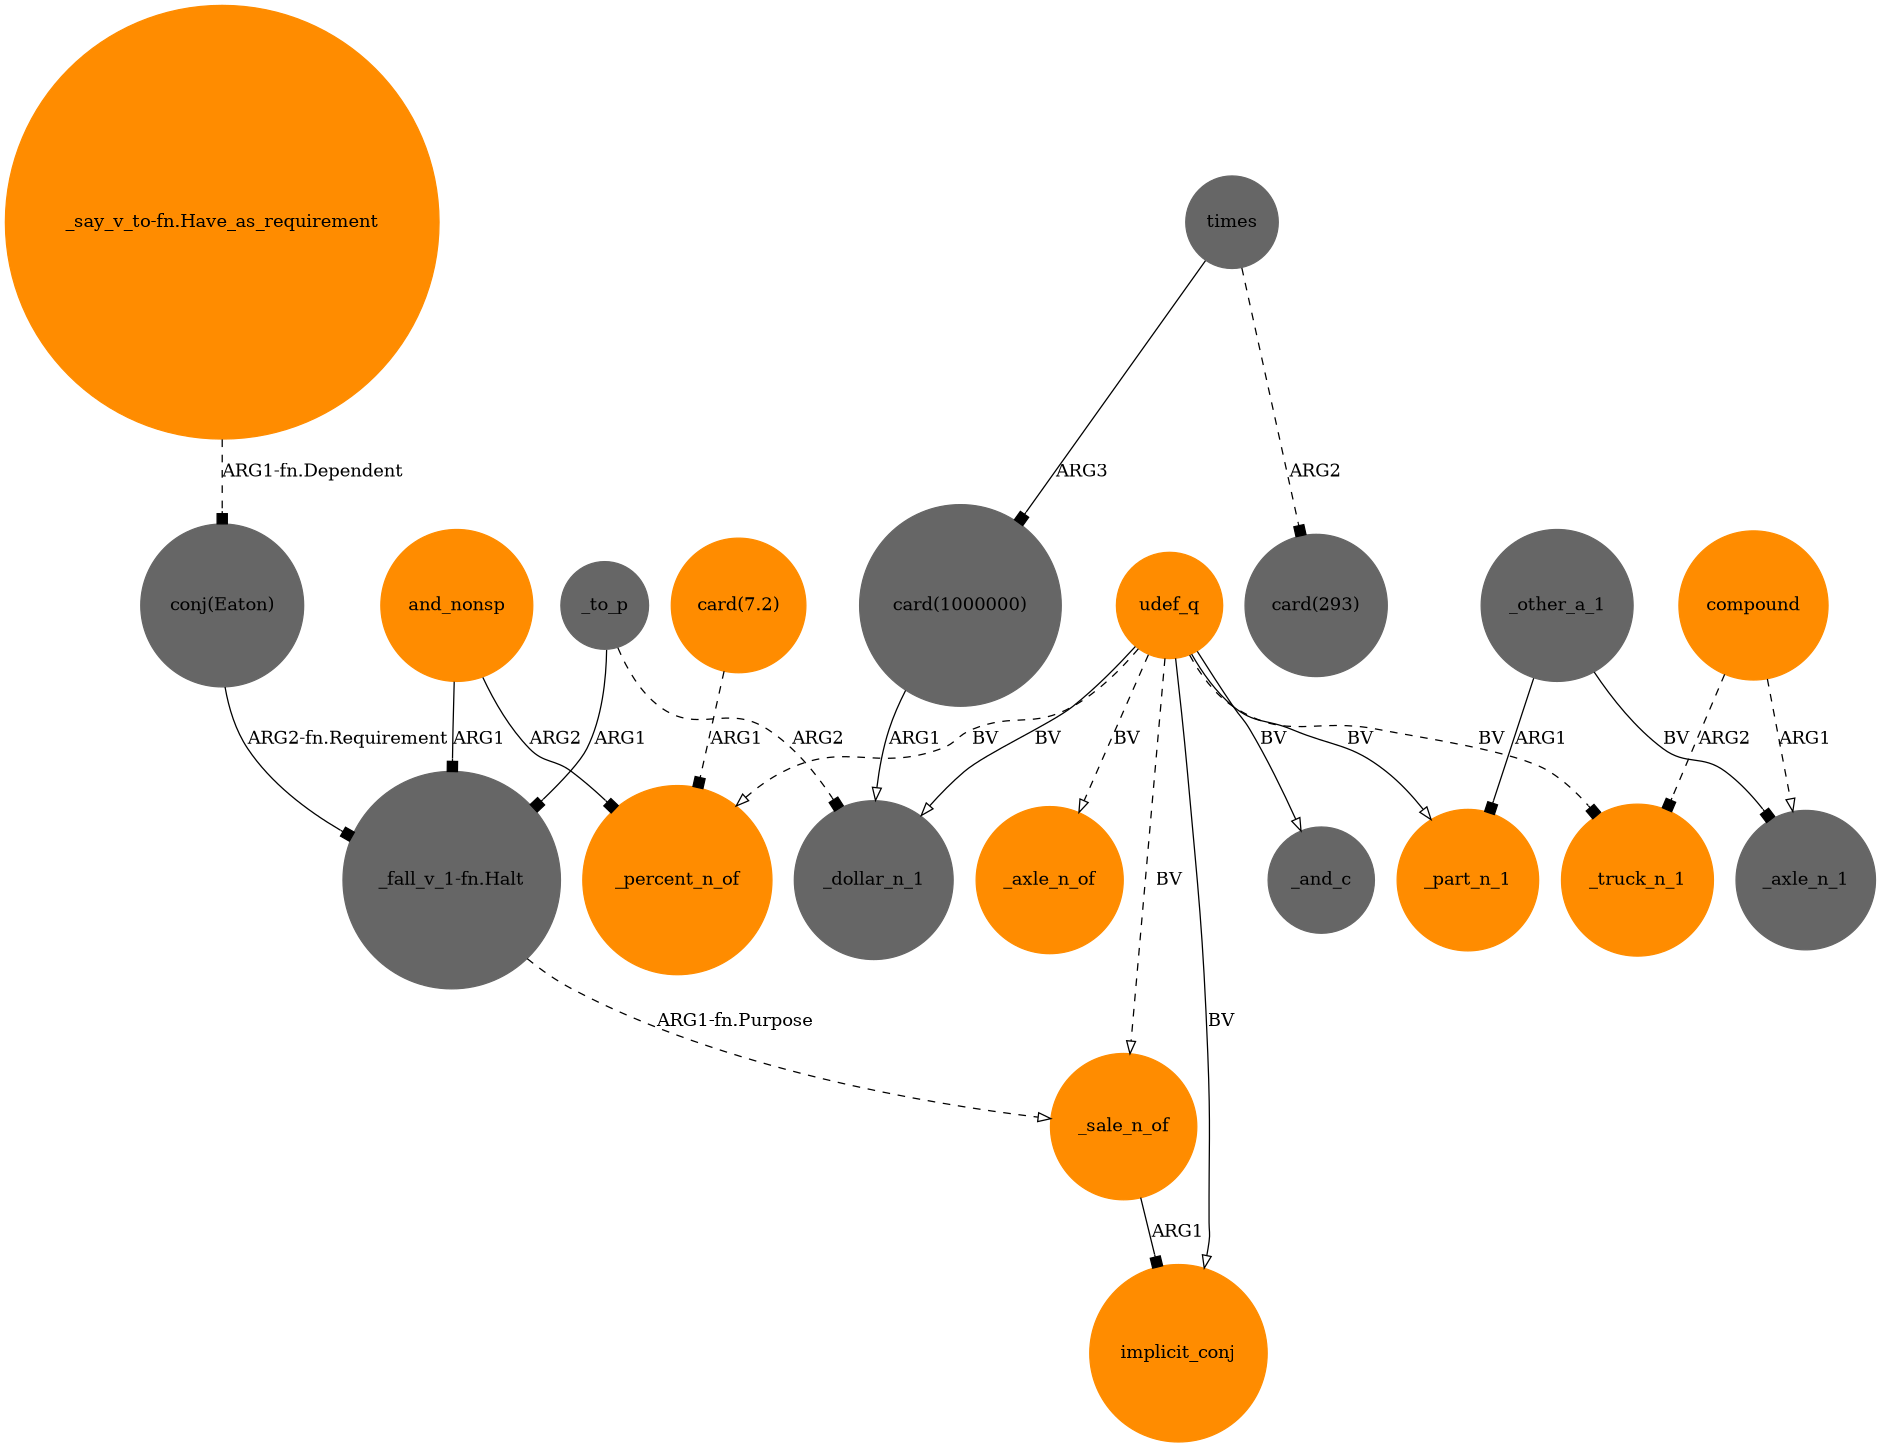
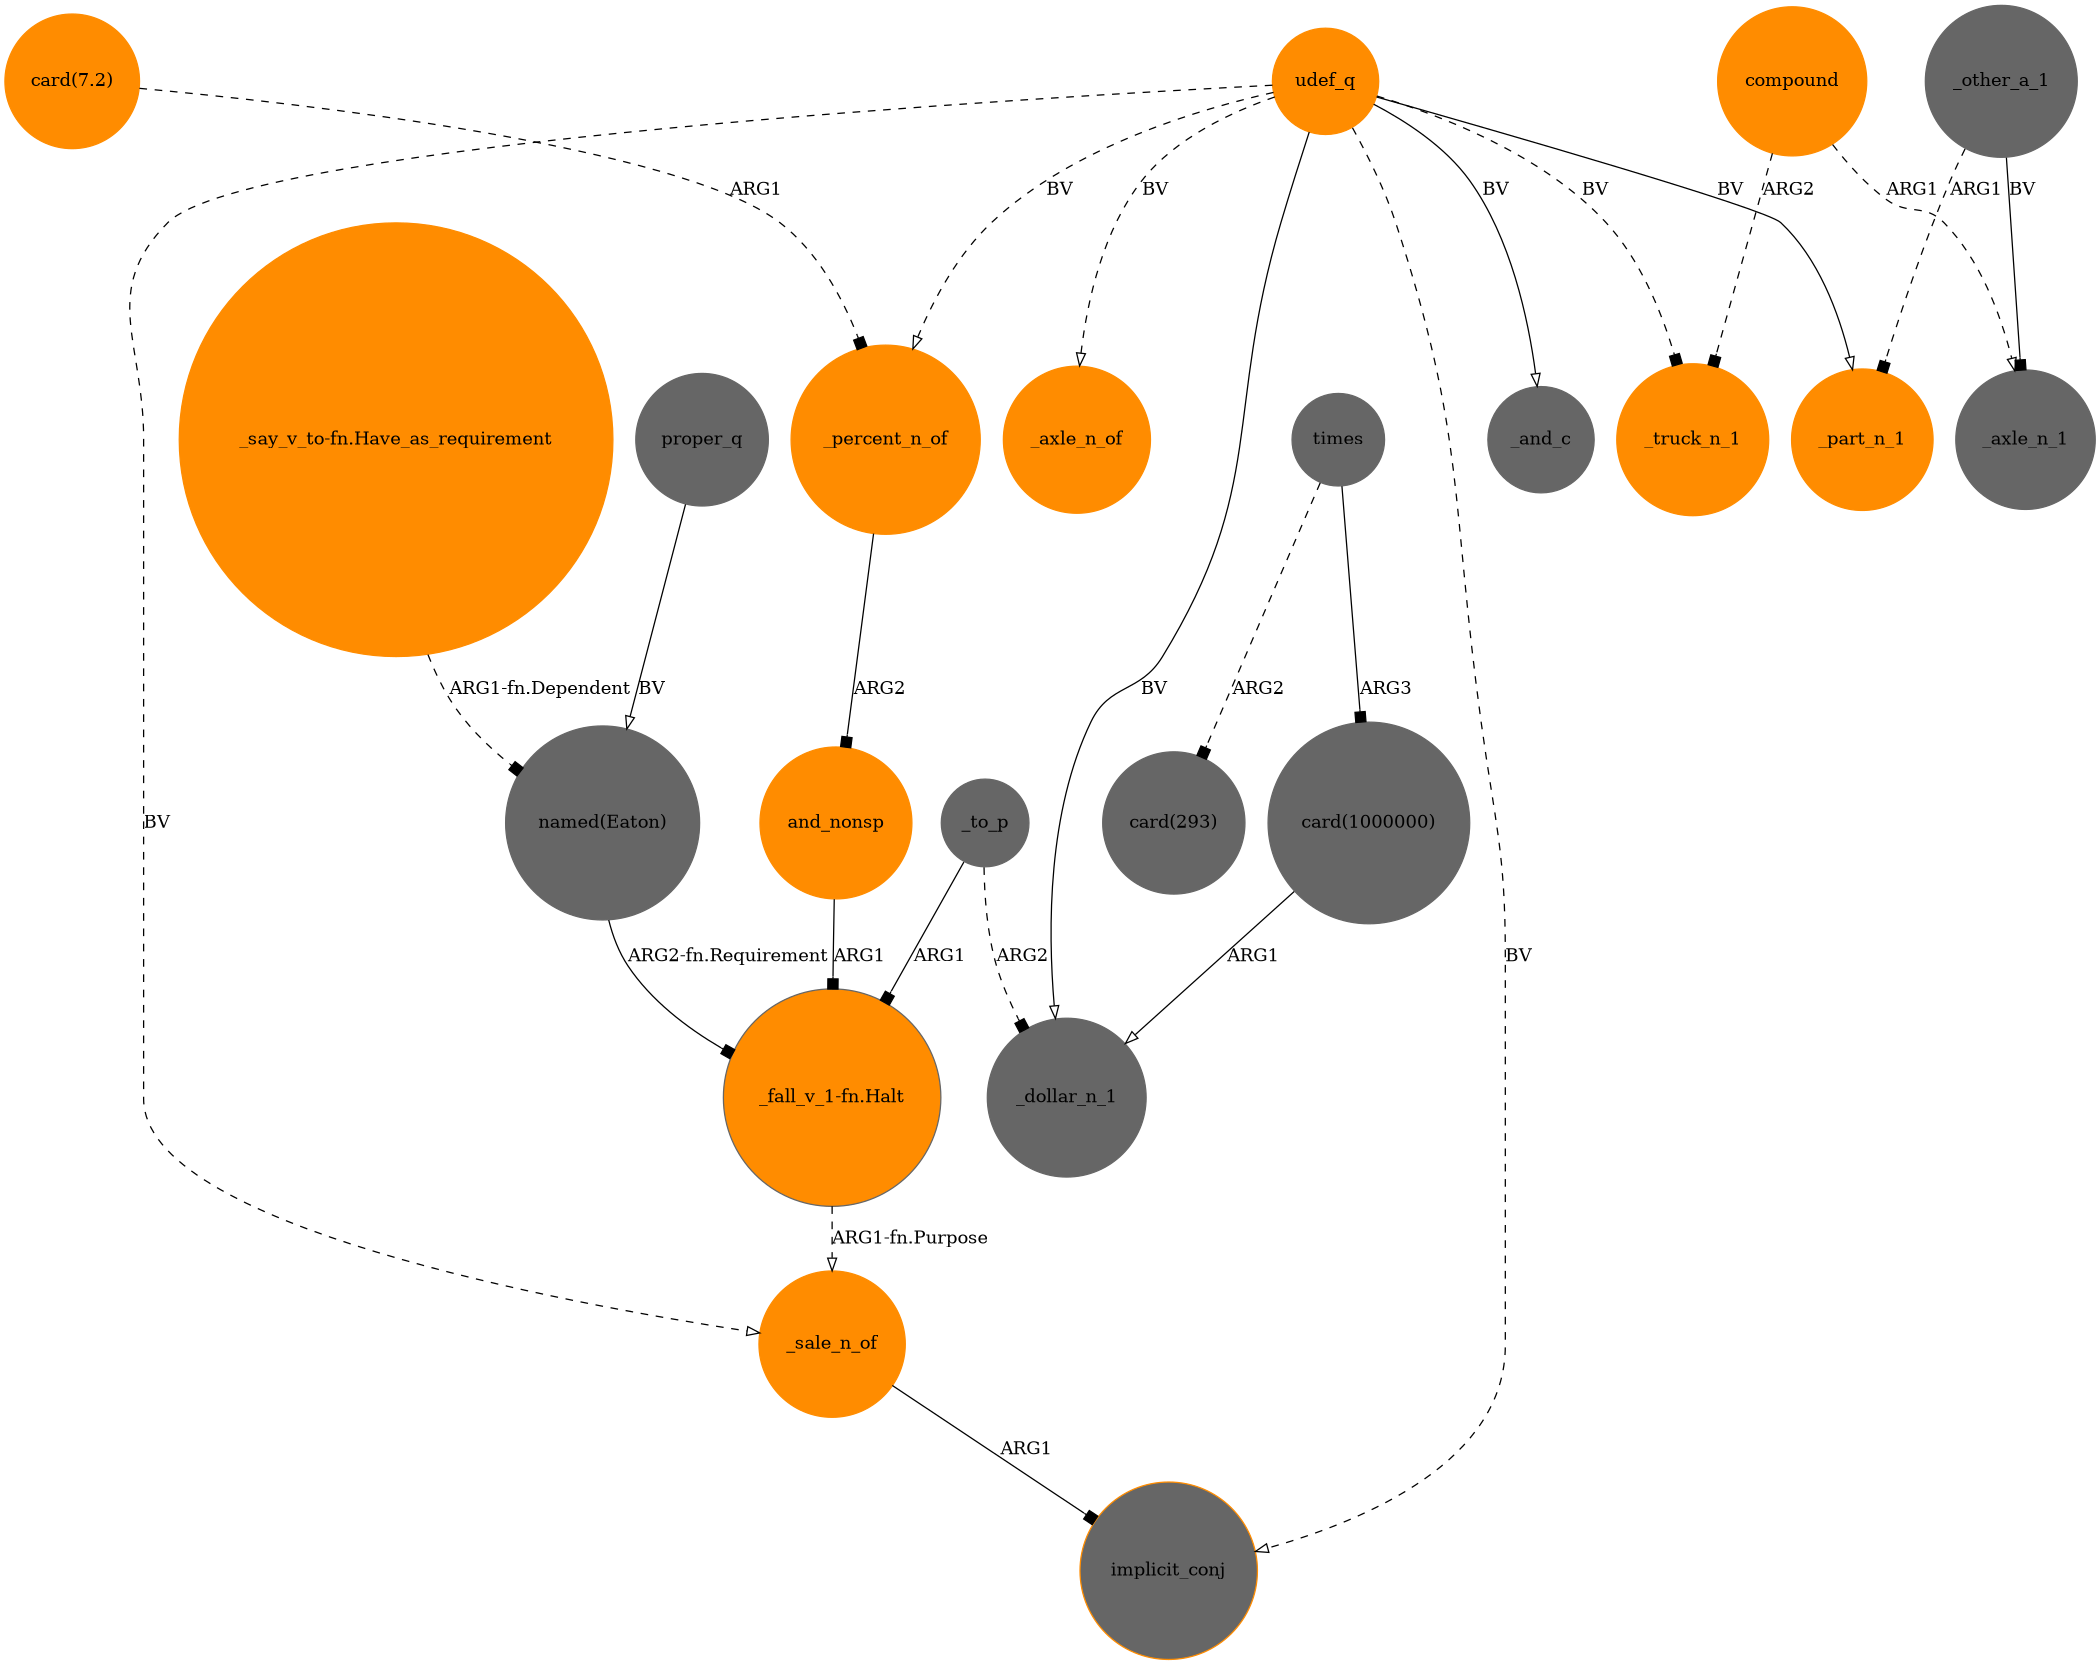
node "proper_q": added
node "conj(Eaton)": label "conj(Eaton)" -> "named(Eaton)"
edge "_other_a_1" -> "_part_n_1": style solid -> dashed
edge "and_nonsp" -> "_percent_n_of": reversed
node "_fall_v_1-fn.Halt": fillcolor gray40 -> darkorange
edge "udef_q" -> "implicit_conj": style solid -> dashed
node "implicit_conj": fillcolor darkorange -> gray40
